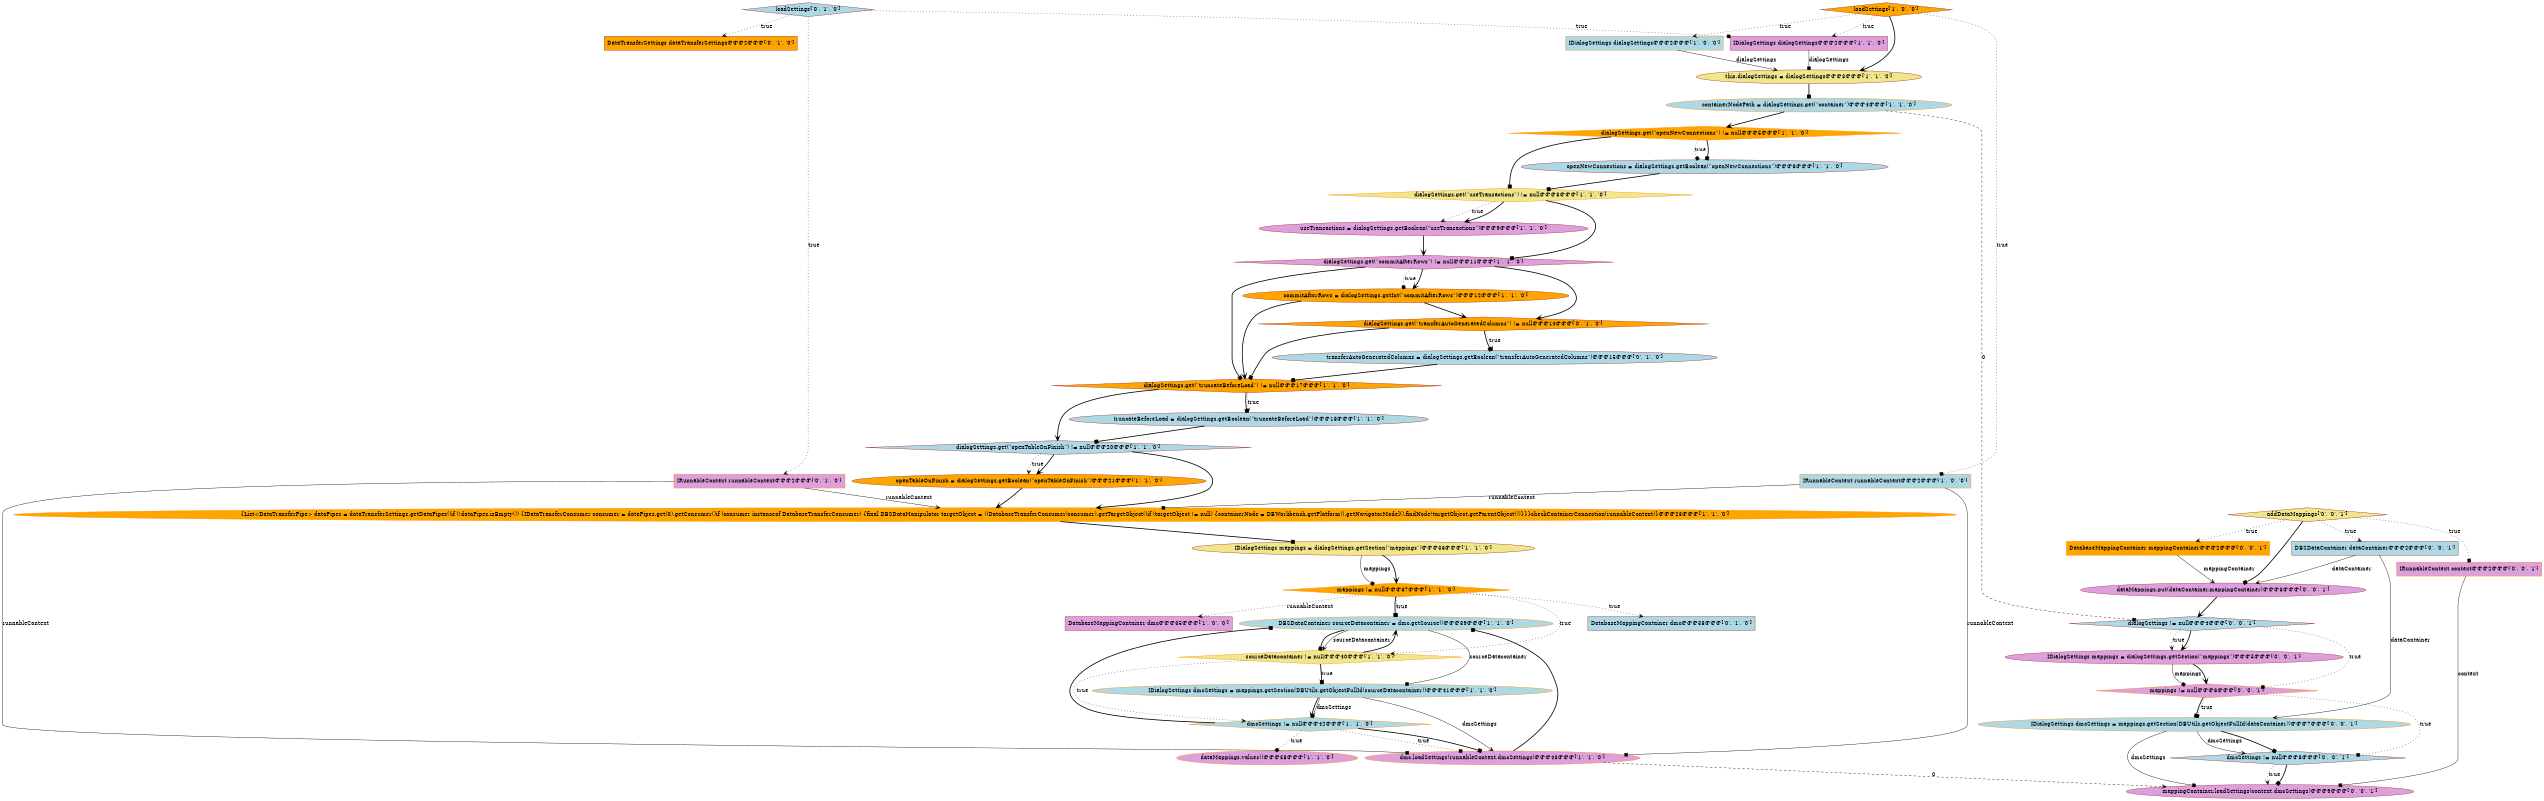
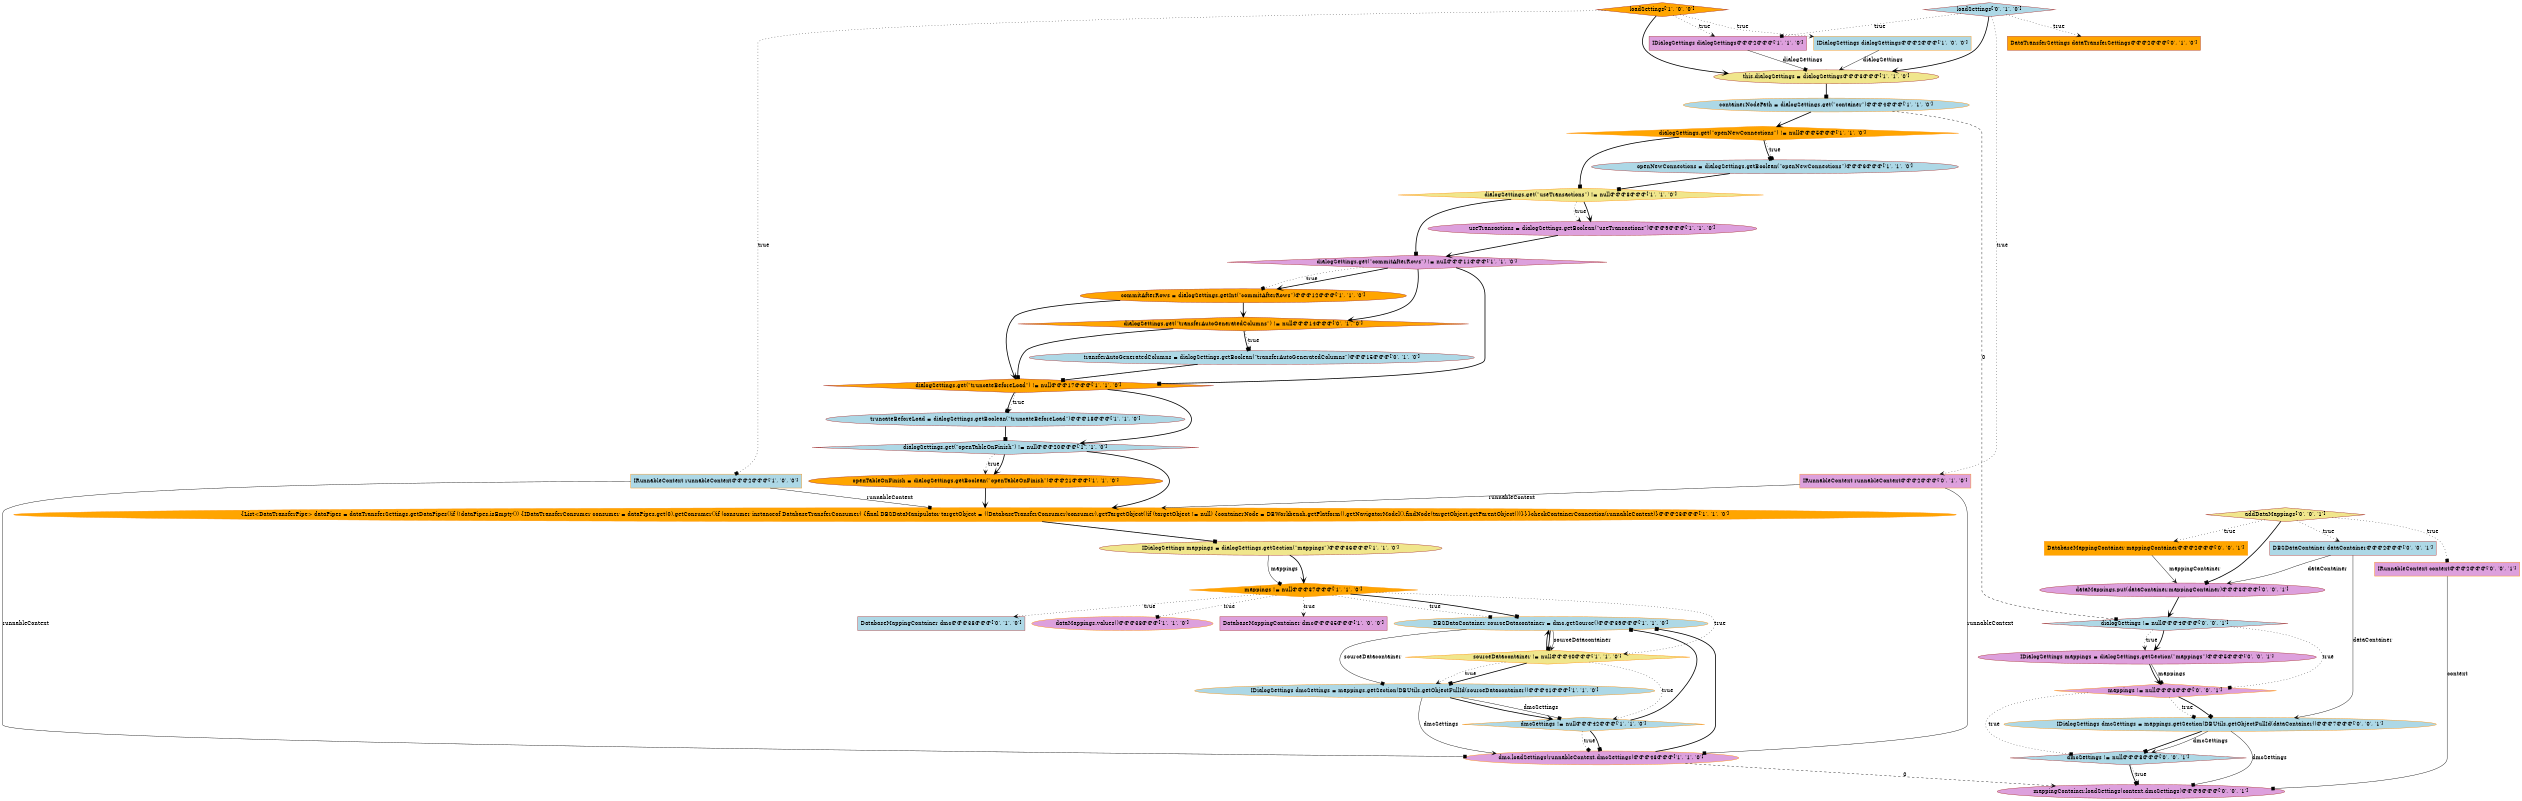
edge "loadSettings['0', '1', '0']" -> "this.dialogSettings = dialogSettings@@@3@@@['1', '1', '0']": added
edge "mappings != null@@@37@@@['1', '1', '0']" -> "DatabaseMappingContainer dmc@@@35@@@['1', '0', '0']": label "runnableContext" -> "true"
edge "dmcSettings != null@@@42@@@['1', '1', '0']" -> "dataMappings.values()@@@38@@@['1', '1', '0']": now "mappings != null@@@37@@@['1', '1', '0']" -> "dataMappings.values()@@@38@@@['1', '1', '0']"
